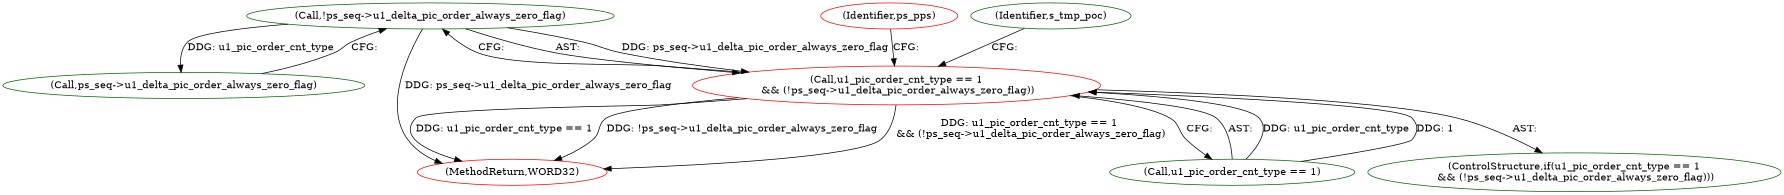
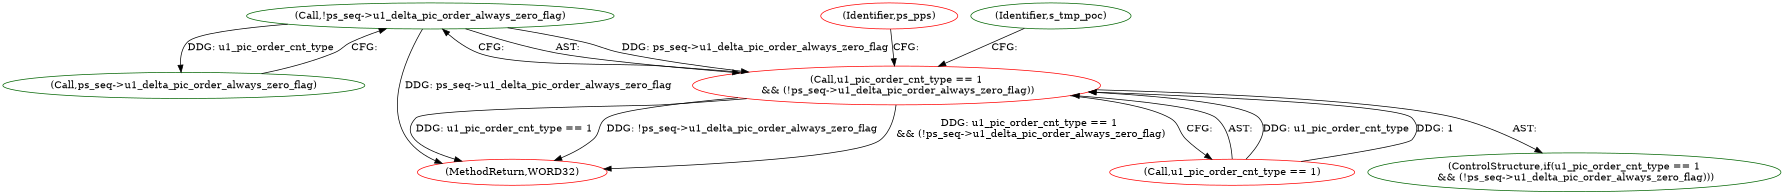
node "(Call,u1_pic_order_cnt_type == 1)": color darkgreen -> red
